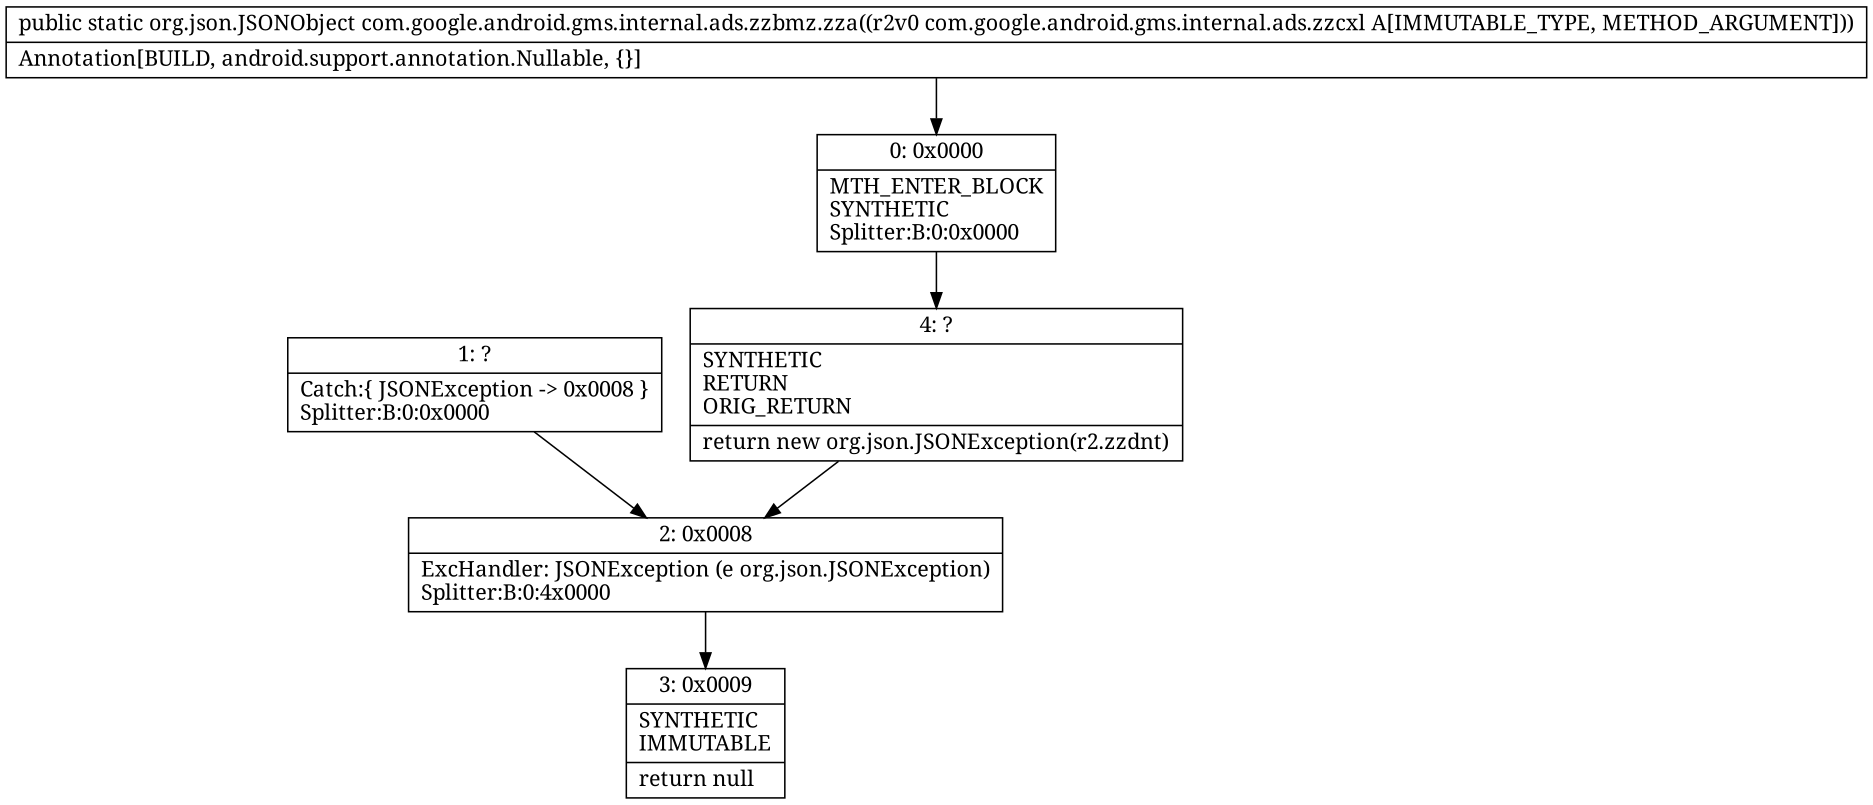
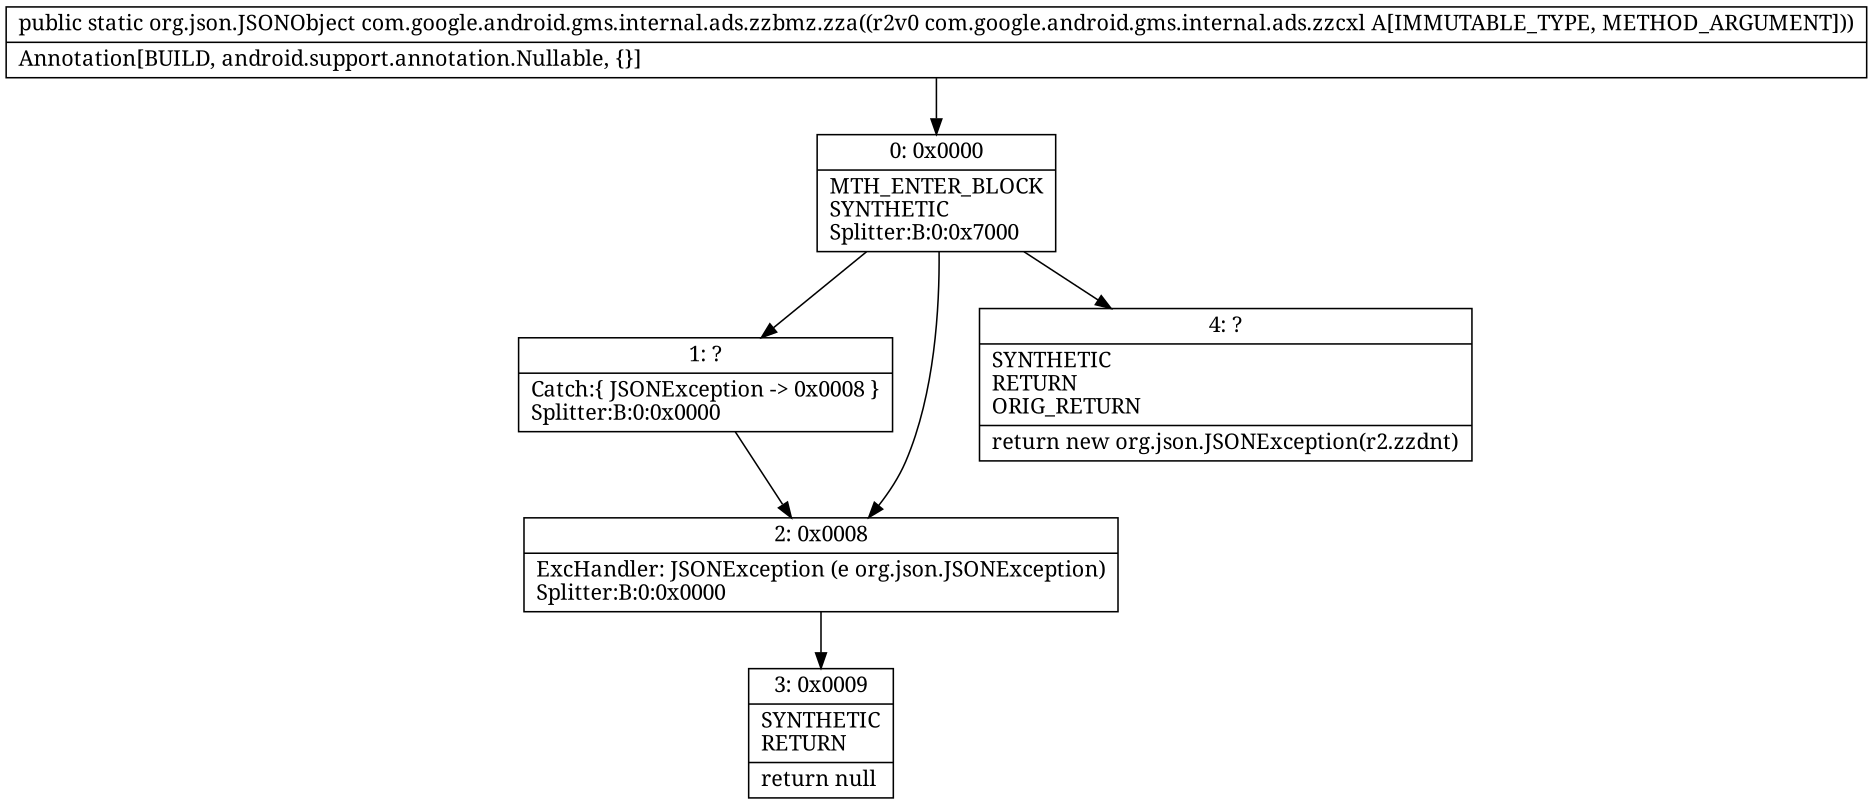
node "0: 0x0000": text "Splitter:B:0:0x0000" -> "Splitter:B:0:0x7000"
edge "0: 0x0000" -> "1: ?": added
edge "4: ?" -> "2: 0x0008": now "0: 0x0000" -> "2: 0x0008"
node "2: 0x0008": text "Splitter:B:0:4x0000" -> "Splitter:B:0:0x0000"
node "3: 0x0009": text "IMMUTABLE" -> "RETURN"
